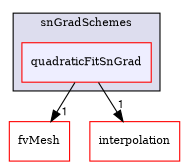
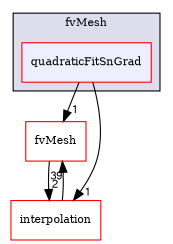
cluster "snGradSchemes": label "snGradSchemes" -> "fvMesh"
edge "fvMesh" -> "interpolation": added
edge "interpolation" -> "fvMesh": added
